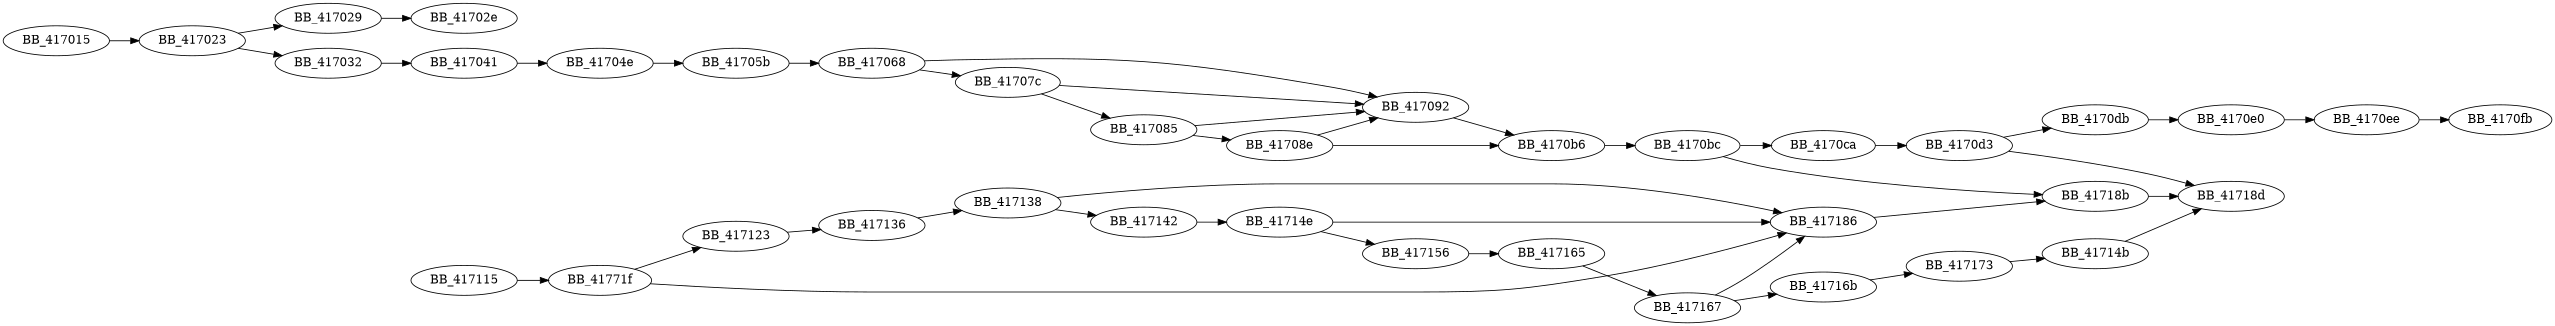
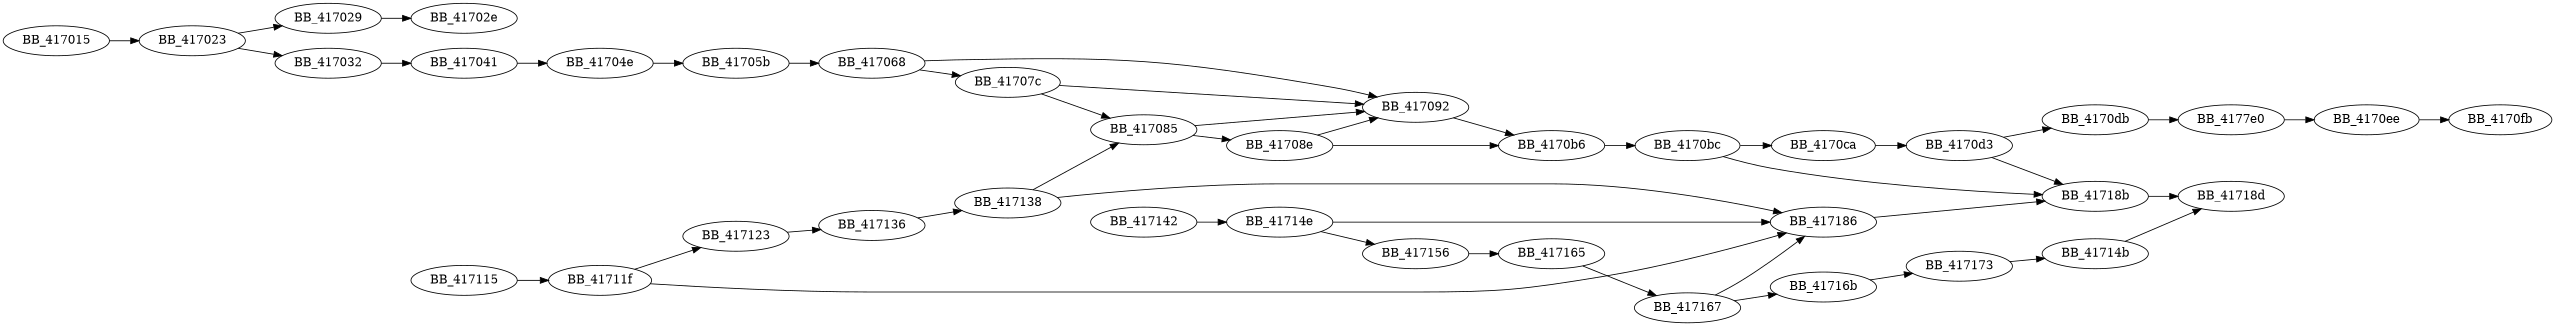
node "BB_4170e0": label "BB_4170e0" -> "BB_4177e0"
edge "BB_4170d3" -> "BB_41718d": now "BB_4170d3" -> "BB_41718b"
edge "BB_417138" -> "BB_417142": now "BB_417138" -> "BB_417085"
node "BB_41771f": label "BB_41771f" -> "BB_41711f"
